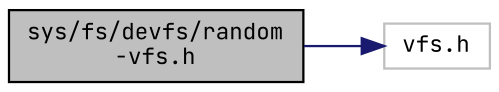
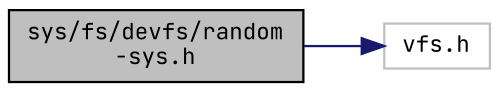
node "sys/fs/devfs/random -vfs.h": label "sys/fs/devfs/random -vfs.h" -> "sys/fs/devfs/random -sys.h"
